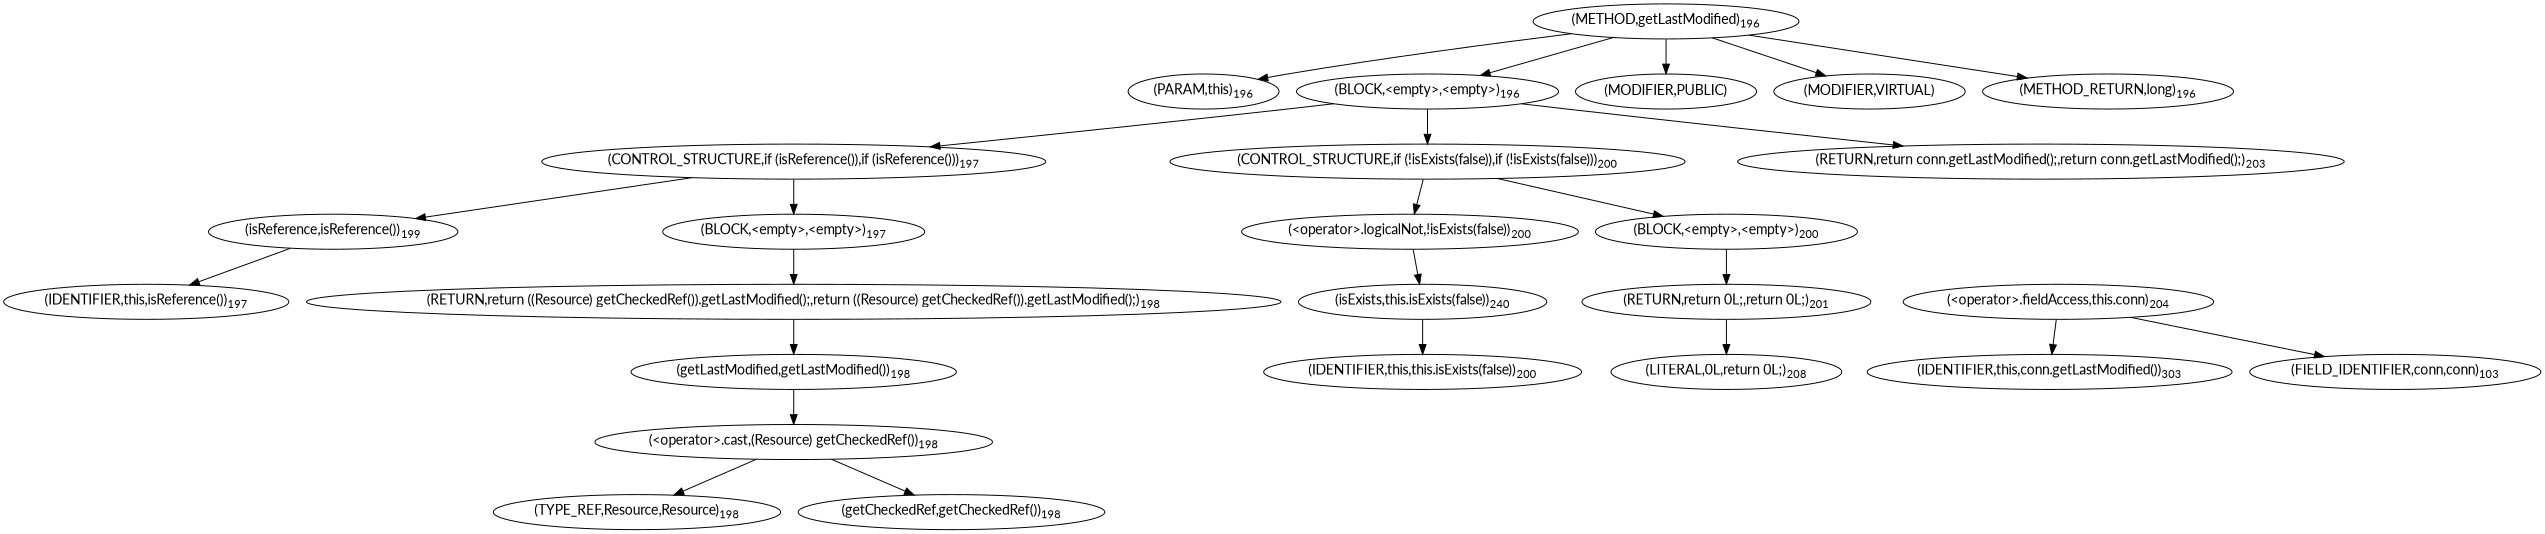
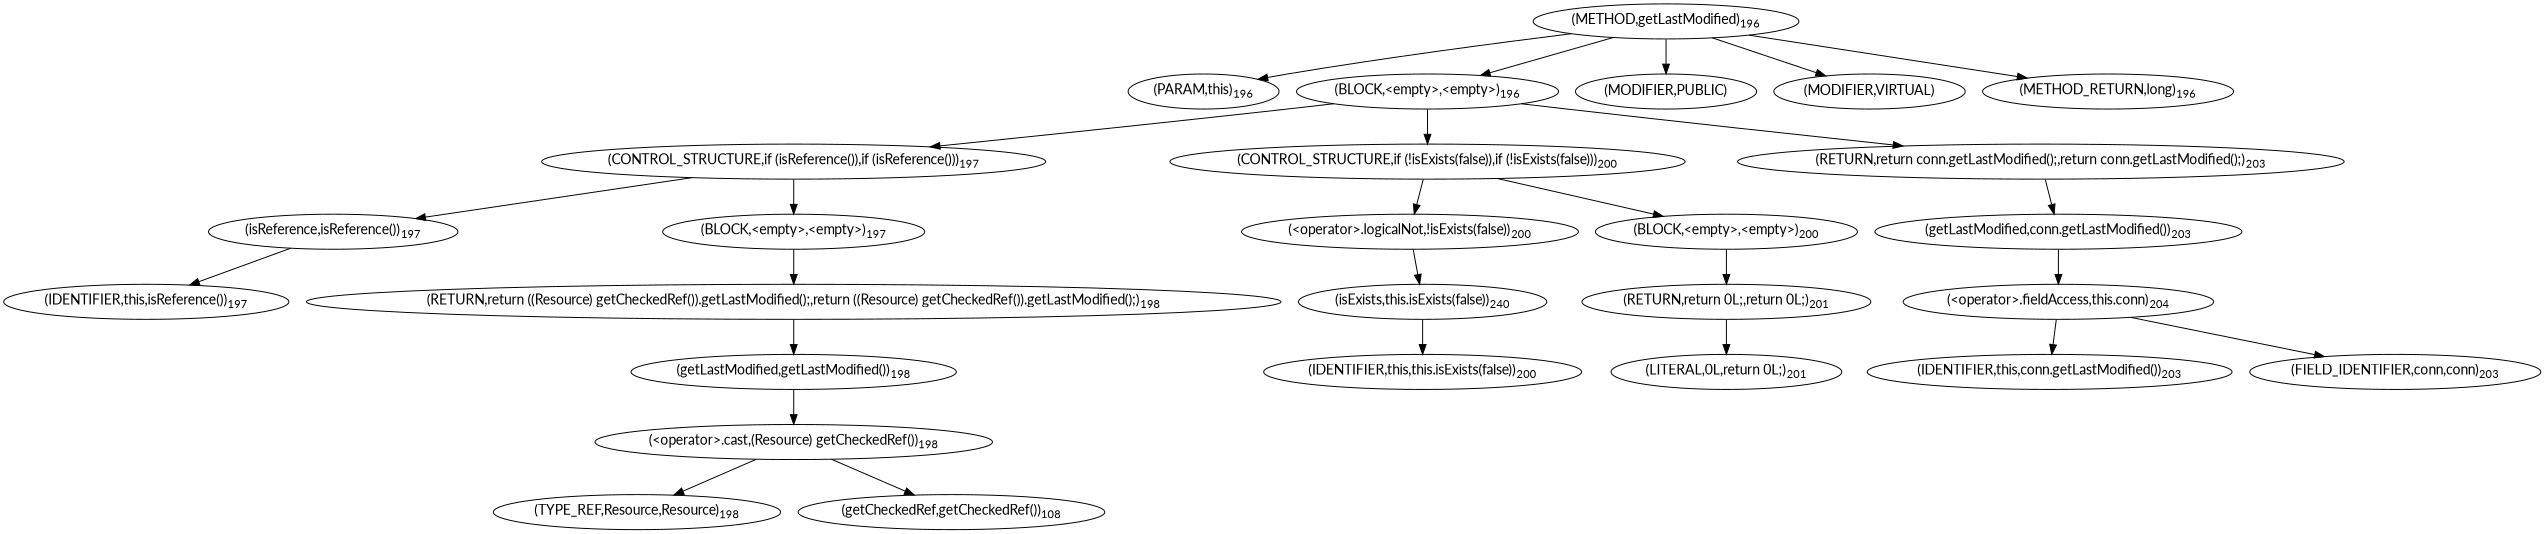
node "(isReference,isReference())": text "199" -> "197"
node "(getLastModified,conn.getLastModified())": added
node "(LITERAL,0L,return 0L;)": text "208" -> "201"
node "(IDENTIFIER,this,conn.getLastModified())": text "303" -> "203"
node "(FIELD_IDENTIFIER,conn,conn)": text "103" -> "203"
node "(getCheckedRef,getCheckedRef())": text "198" -> "108"
